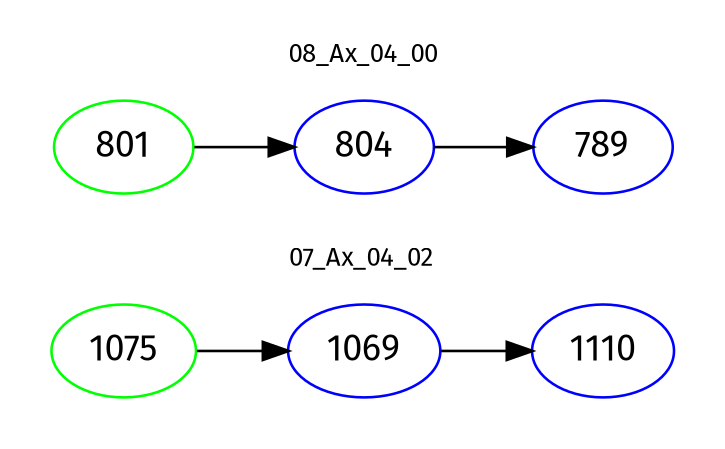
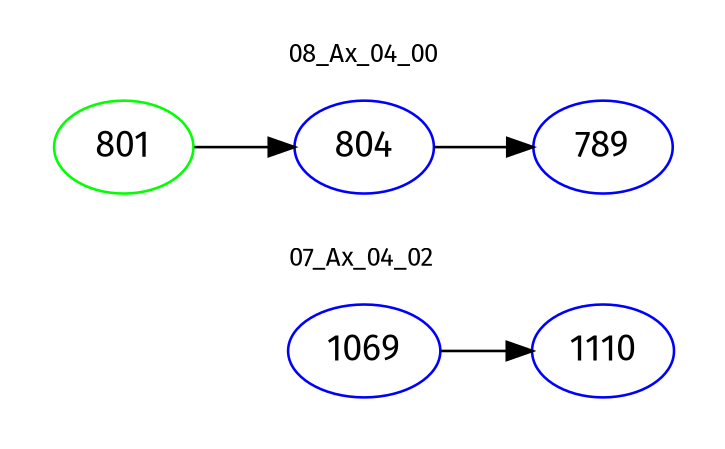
node "1075": removed
